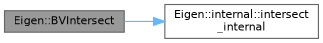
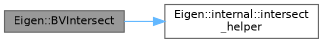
node "Eigen::internal::intersect _internal": label "Eigen::internal::intersect _internal" -> "Eigen::internal::intersect _helper"
